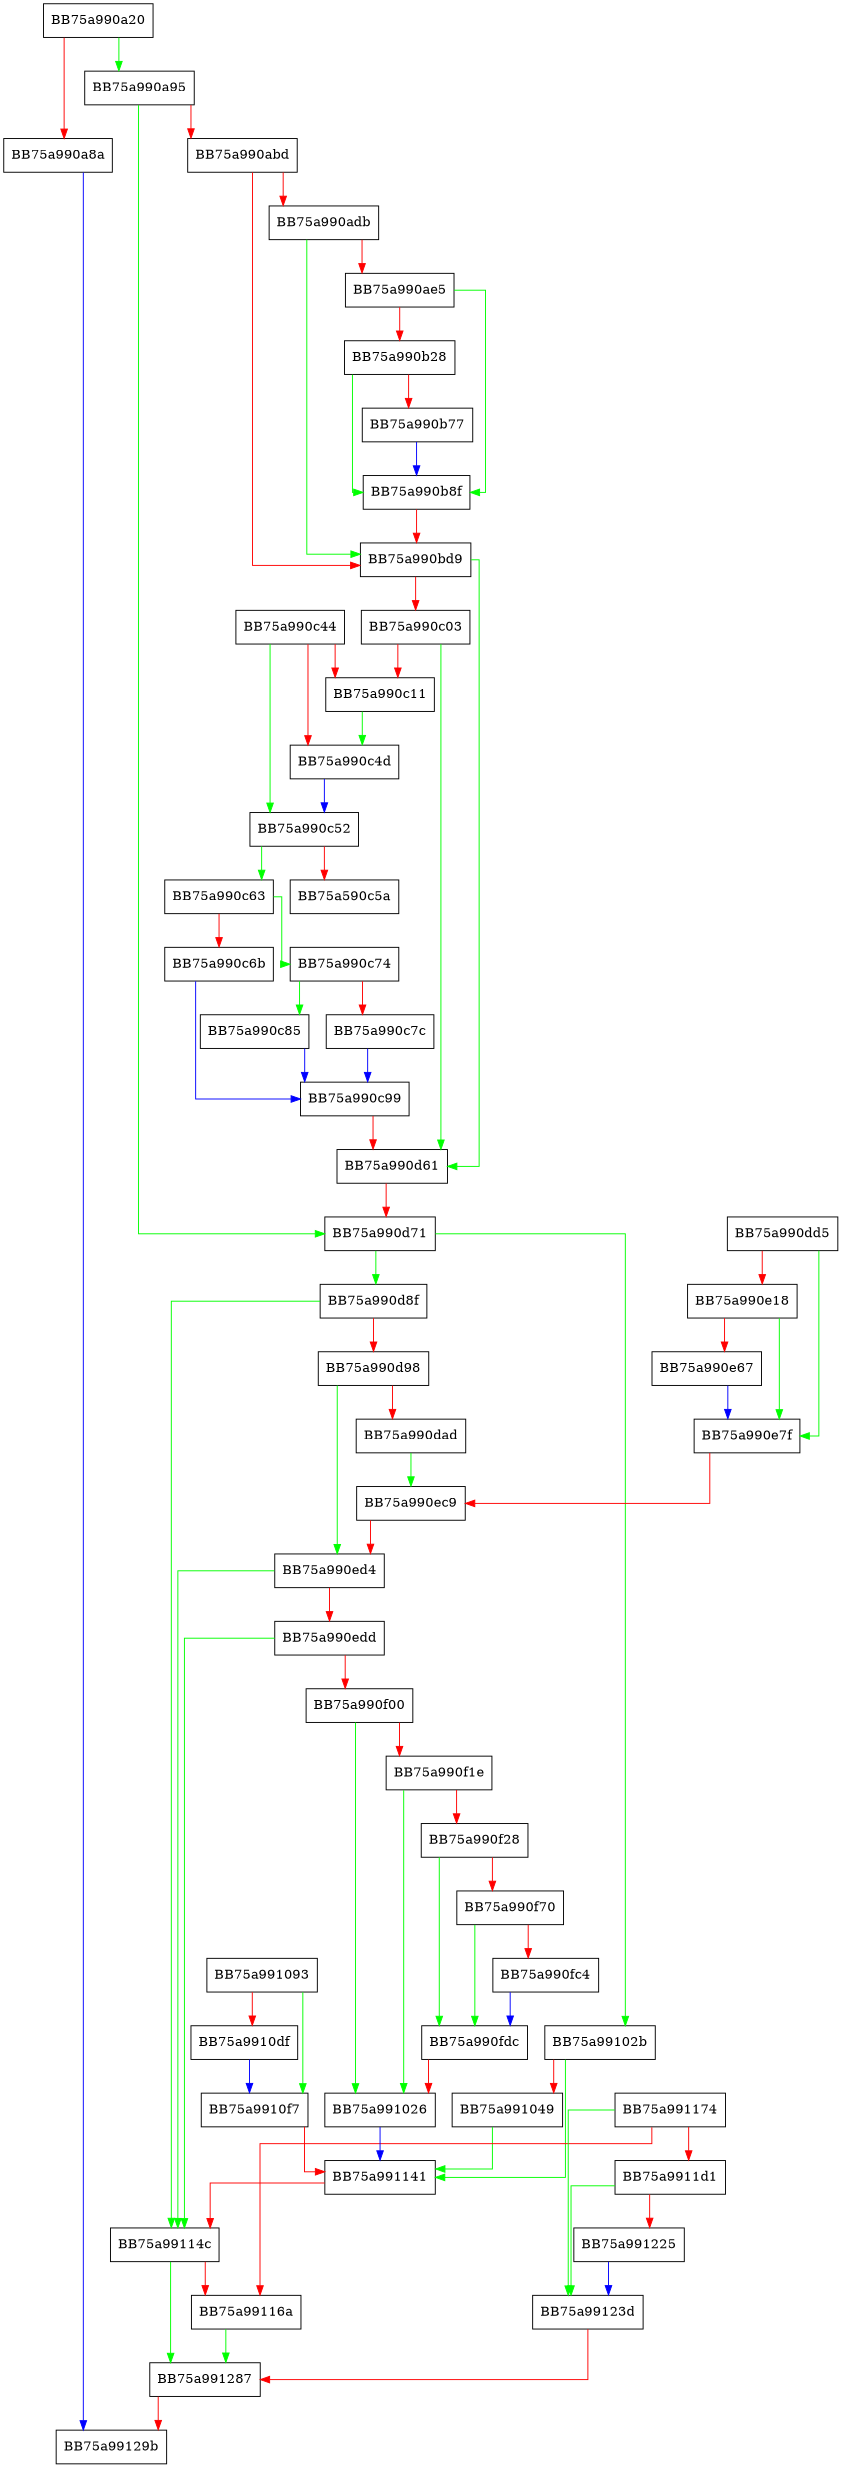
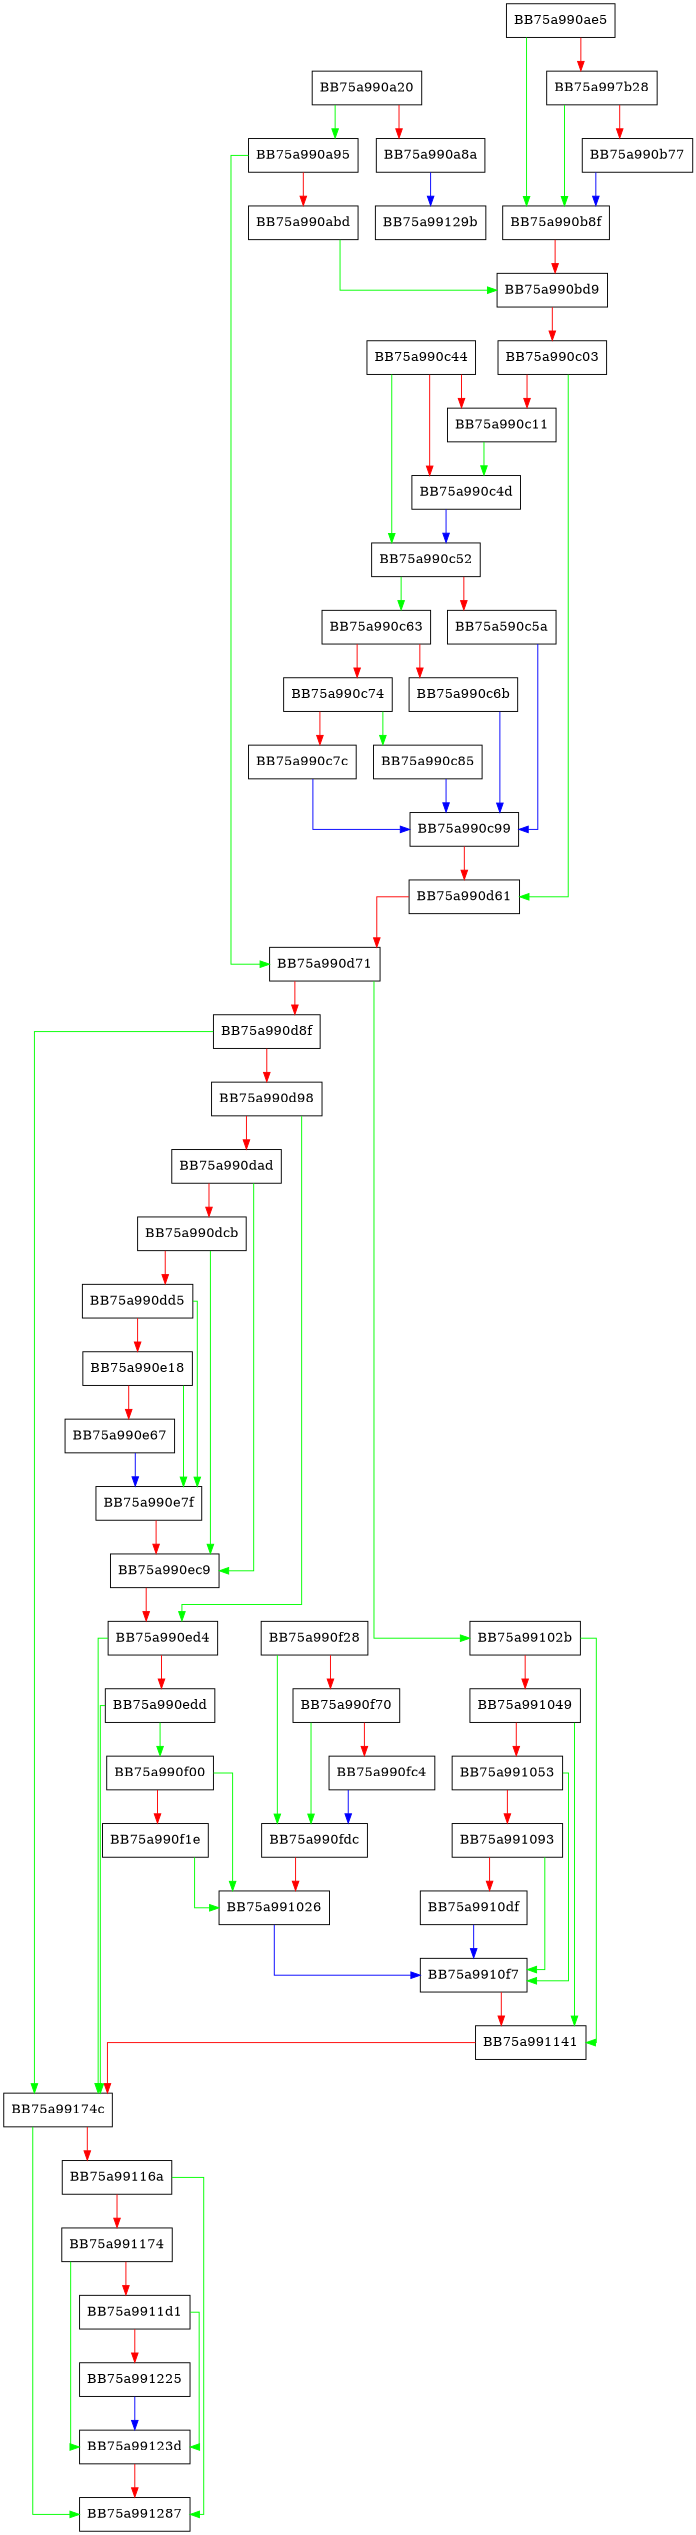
node "BB75a990adb": removed
node "BB75a990b28": label "BB75a990b28" -> "BB75a997b28"
edge "BB75a990abd" -> "BB75a990bd9": color red -> green
edge "BB75a590c5a" -> "BB75a990c99": added
edge "BB75a990bd9" -> "BB75a990d61": removed
edge "BB75a990c63" -> "BB75a990c74": color green -> red
node "BB75a990dcb": added
edge "BB75a990d71" -> "BB75a990d8f": color green -> red
edge "BB75a990edd" -> "BB75a990f00": color red -> green
node "BB75a991053": added
edge "BB75a990f1e" -> "BB75a990f28": removed
edge "BB75a991026" -> "BB75a991141": now "BB75a991026" -> "BB75a9910f7"
edge "BB75a991174" -> "BB75a99116a": reversed
node "BB75a99114c": label "BB75a99114c" -> "BB75a99174c"
edge "BB75a991287" -> "BB75a99129b": removed
